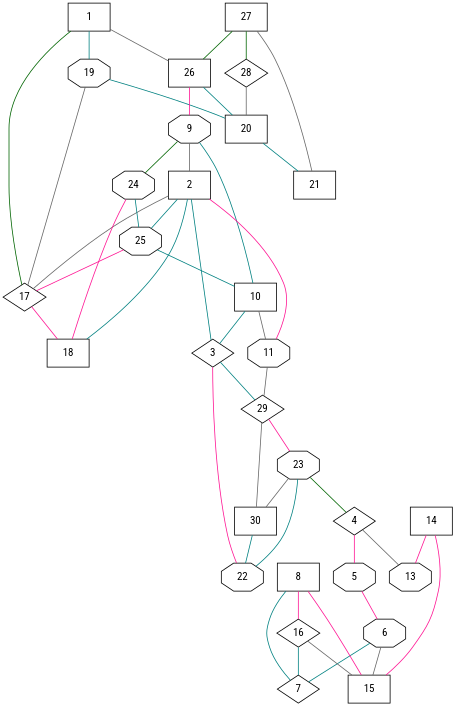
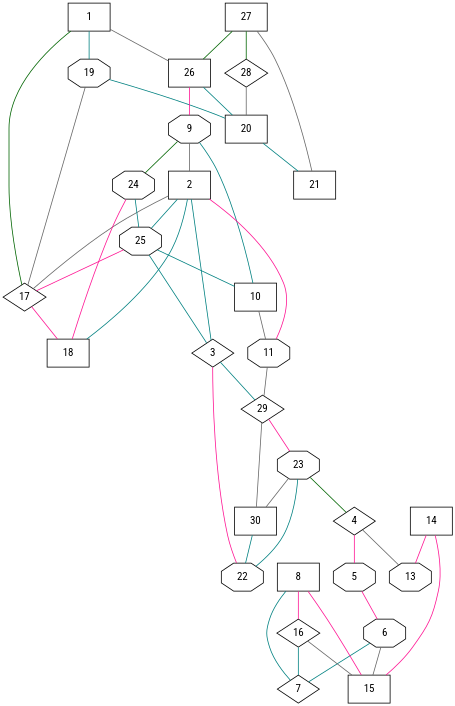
edge "10" -- "3": now "25" -- "3"
